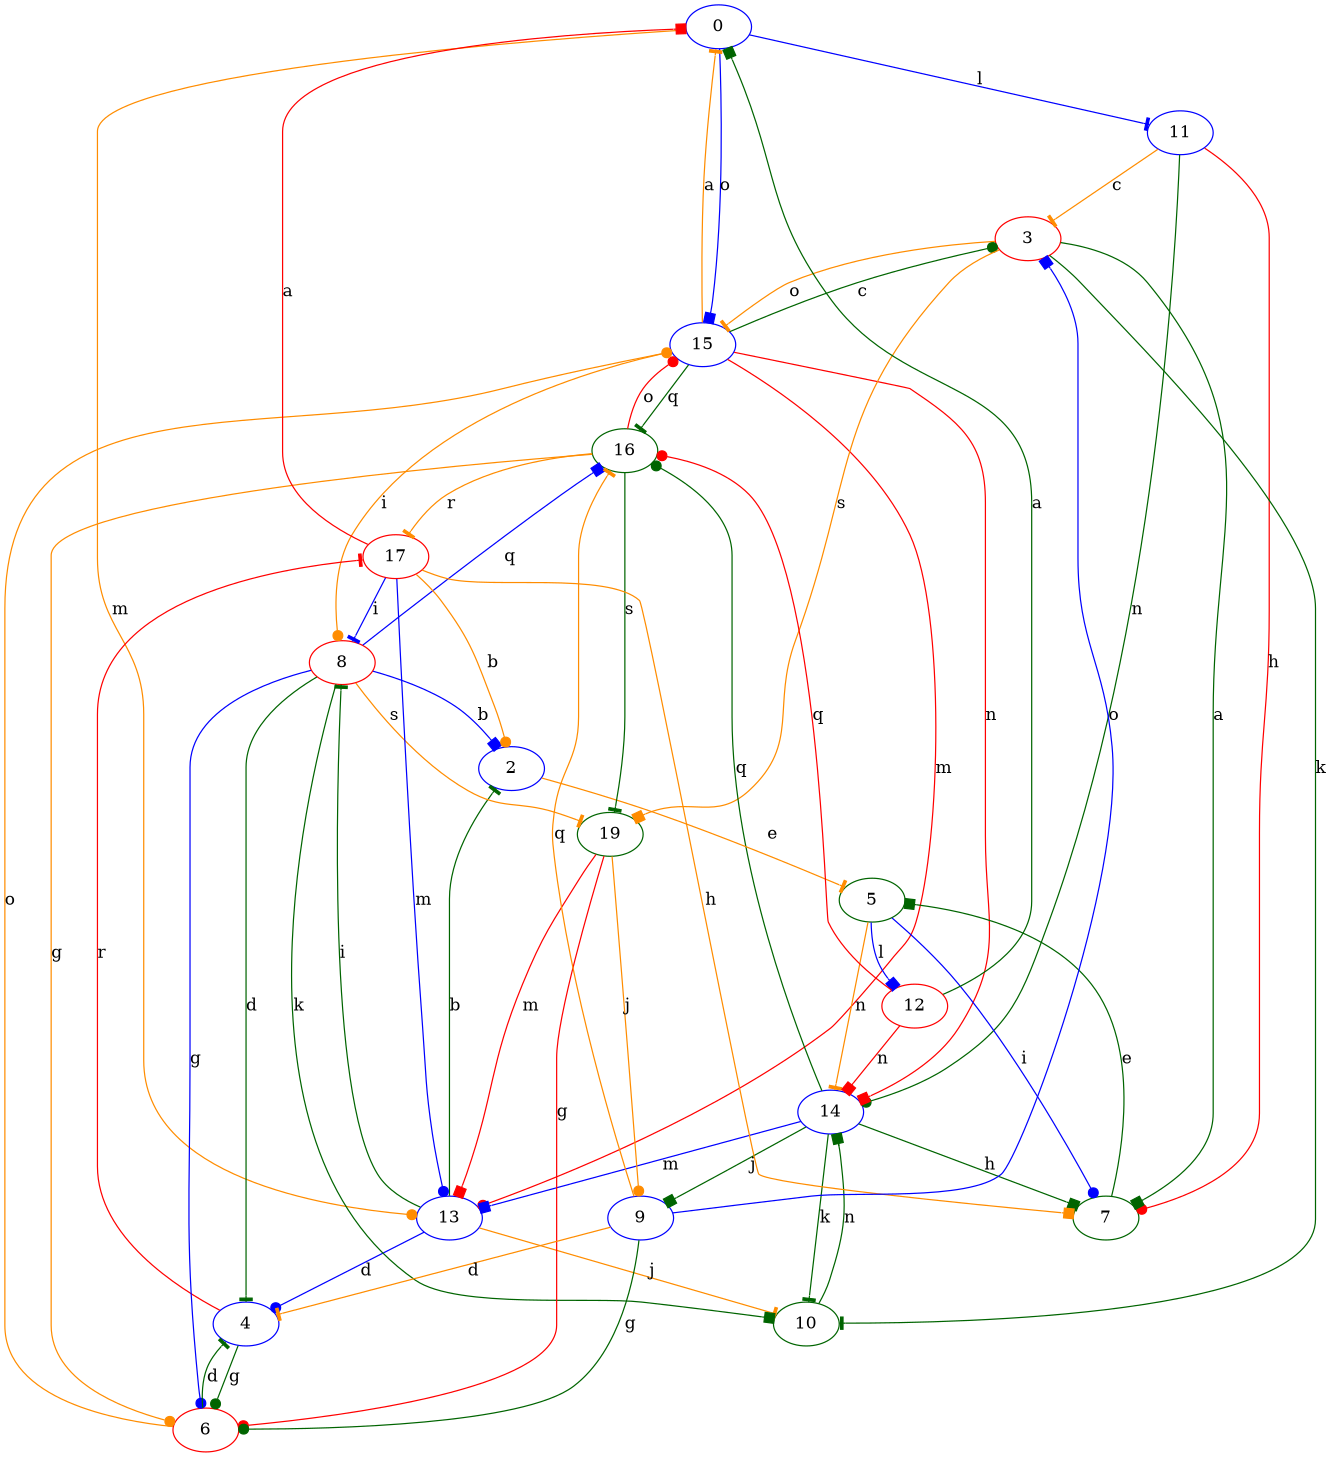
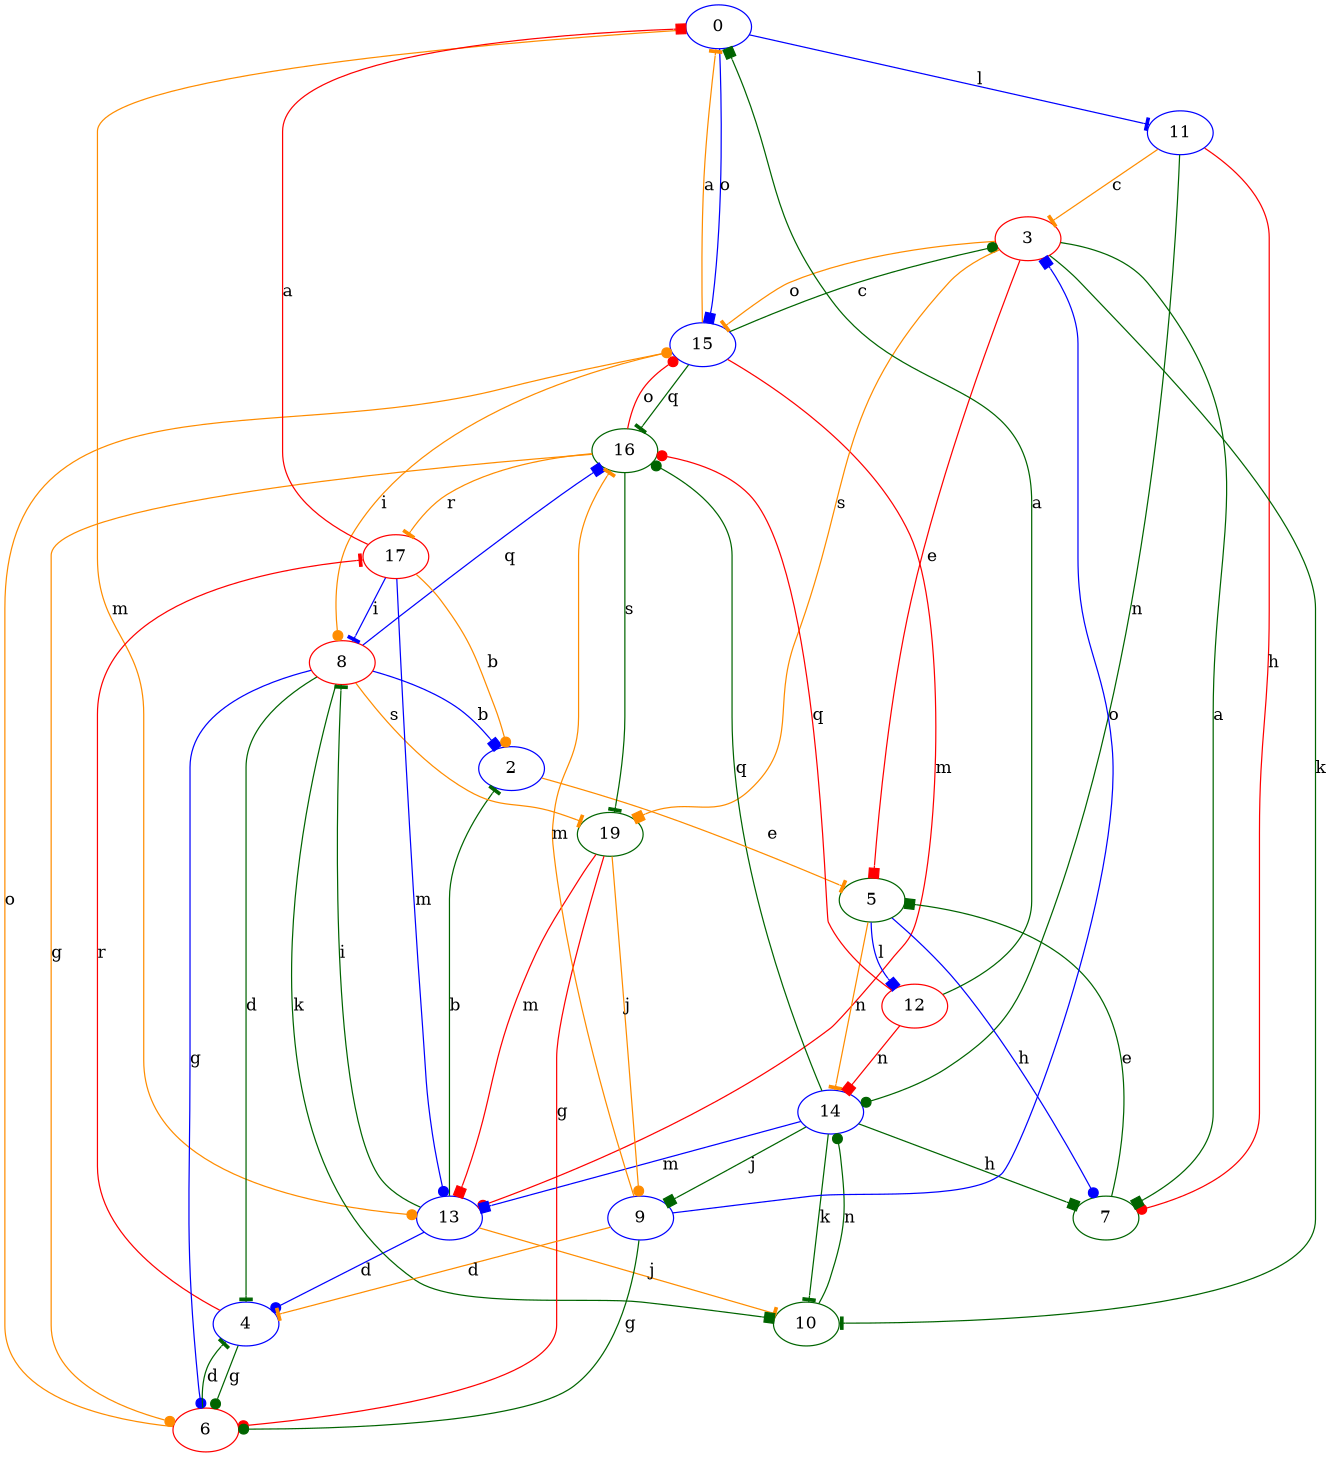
edge "3" -> "5": added, label "e"
edge "15" -> "14": removed, label "n"
edge "9" -> "16": label "q" -> "m"
edge "17" -> "7": removed, label "h"
edge "5" -> "7": label "i" -> "h"
edge "10" -> "14": arrowhead box -> dot
